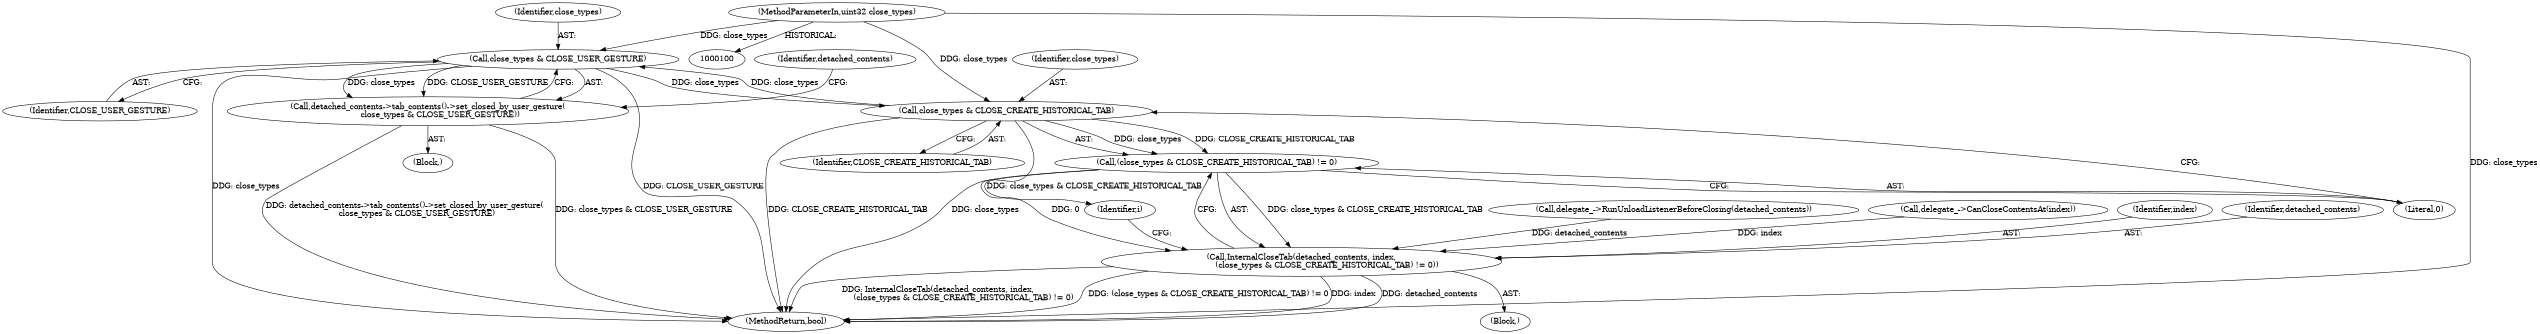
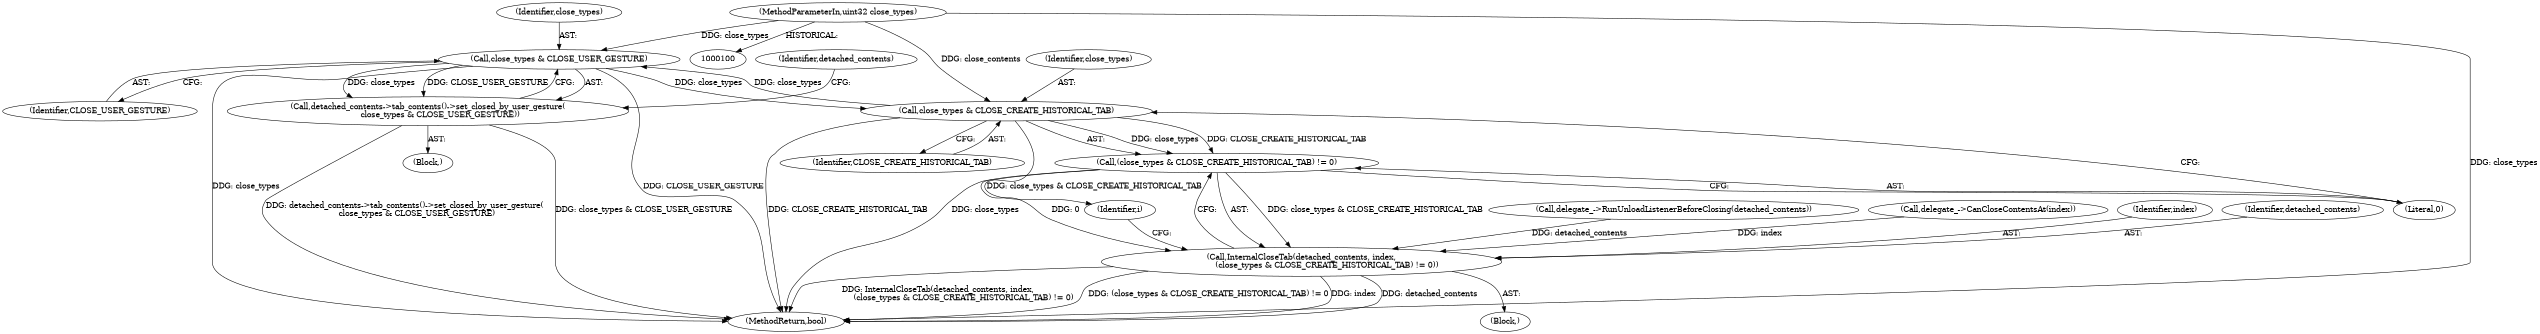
edge "(MethodParameterIn,uint32 close_types)" -> "(Call,close_types & CLOSE_CREATE_HISTORICAL_TAB)": label "DDG: close_types" -> "DDG: close_contents"
